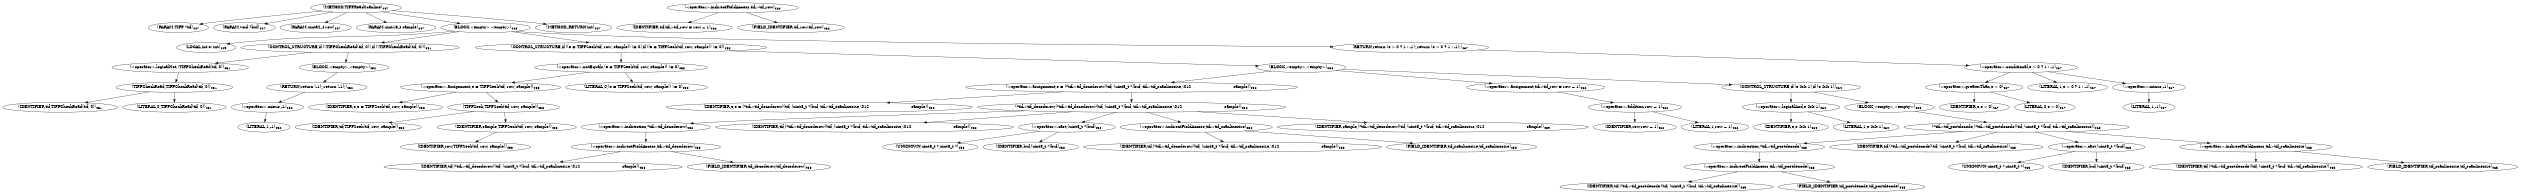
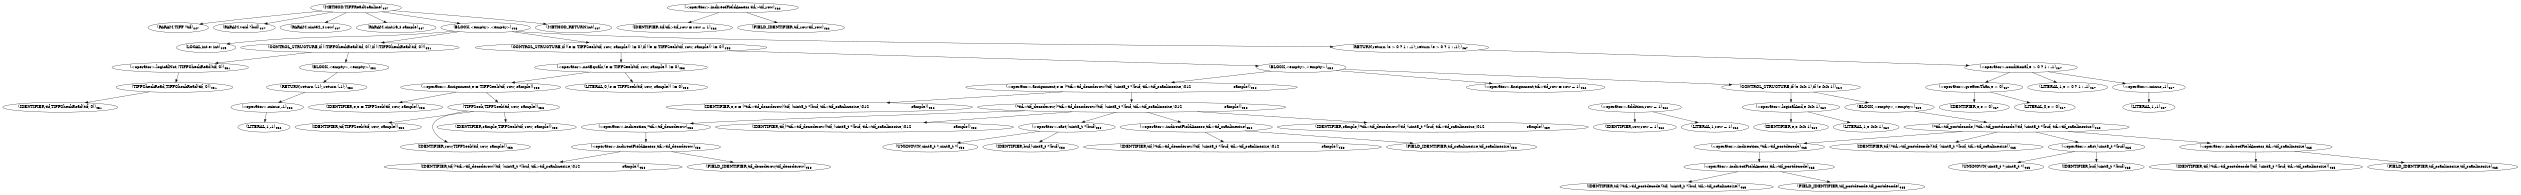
edge "(<operator>.assignment,tif->tif_row = row + 1)" -> "(<operator>.addition,row + 1)": removed
node "(LITERAL,0,TIFFCheckRead(tif, 0))": removed
edge "(IDENTIFIER,sample,TIFFSeek(tif, row, sample))" -> "(IDENTIFIER,row,TIFFSeek(tif, row, sample))": now "(TIFFSeek,TIFFSeek(tif, row, sample))" -> "(IDENTIFIER,row,TIFFSeek(tif, row, sample))"
